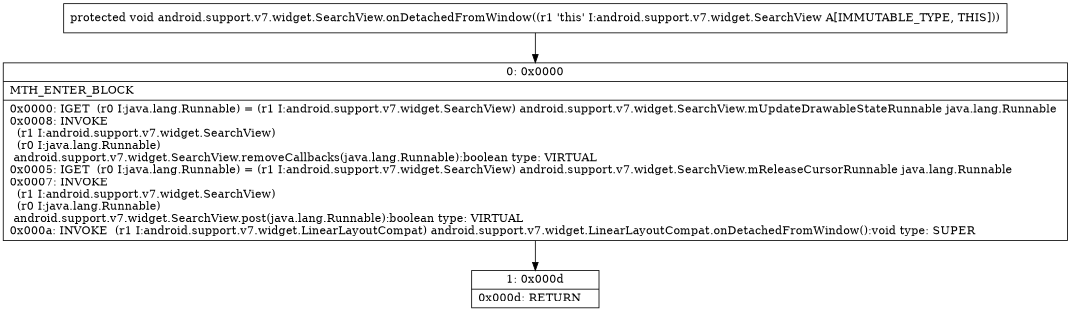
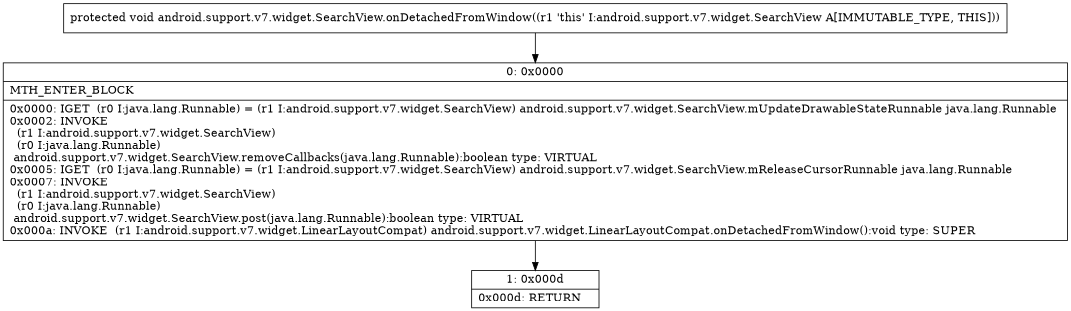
node "0: 0x0000": text "0x0008: INVOKE" -> "0x0002: INVOKE"
